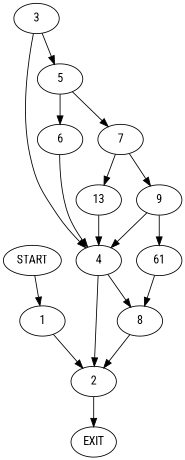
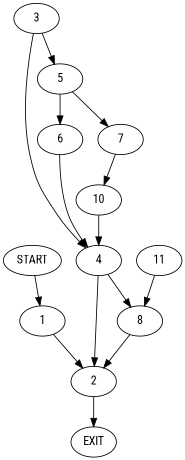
node "13": label "13" -> "10"
node "9": removed
node "61": label "61" -> "11"
